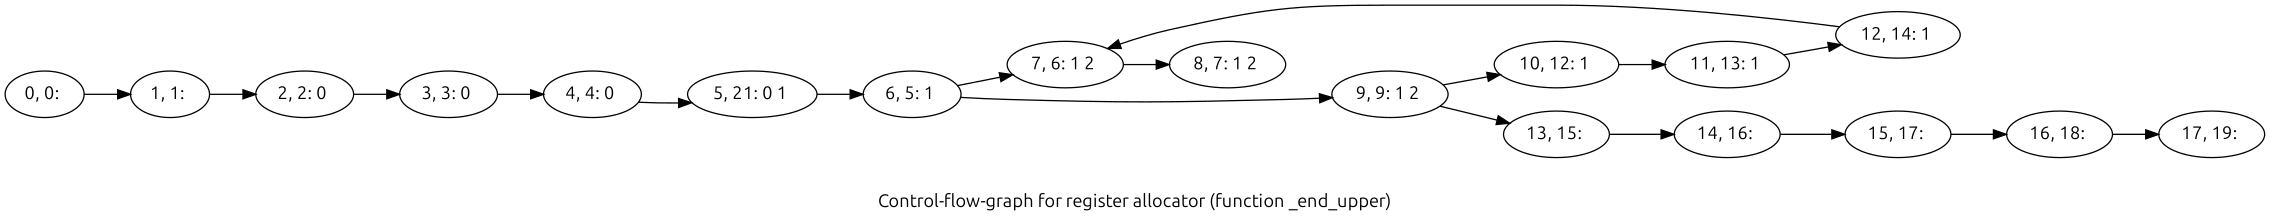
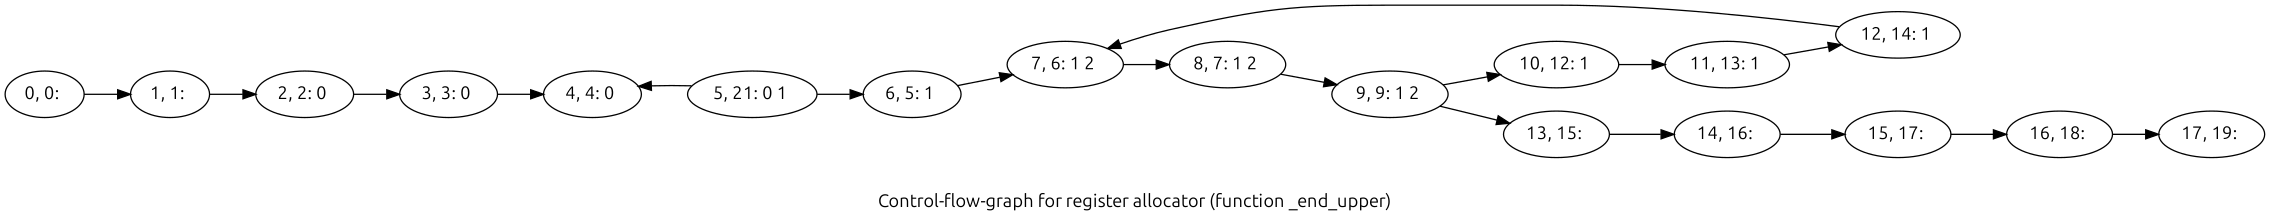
edge "6, 5: 1" -> "9, 9: 1 2": now "8, 7: 1 2" -> "9, 9: 1 2"
edge "4, 4: 0" -> "5, 21: 0 1": reversed
